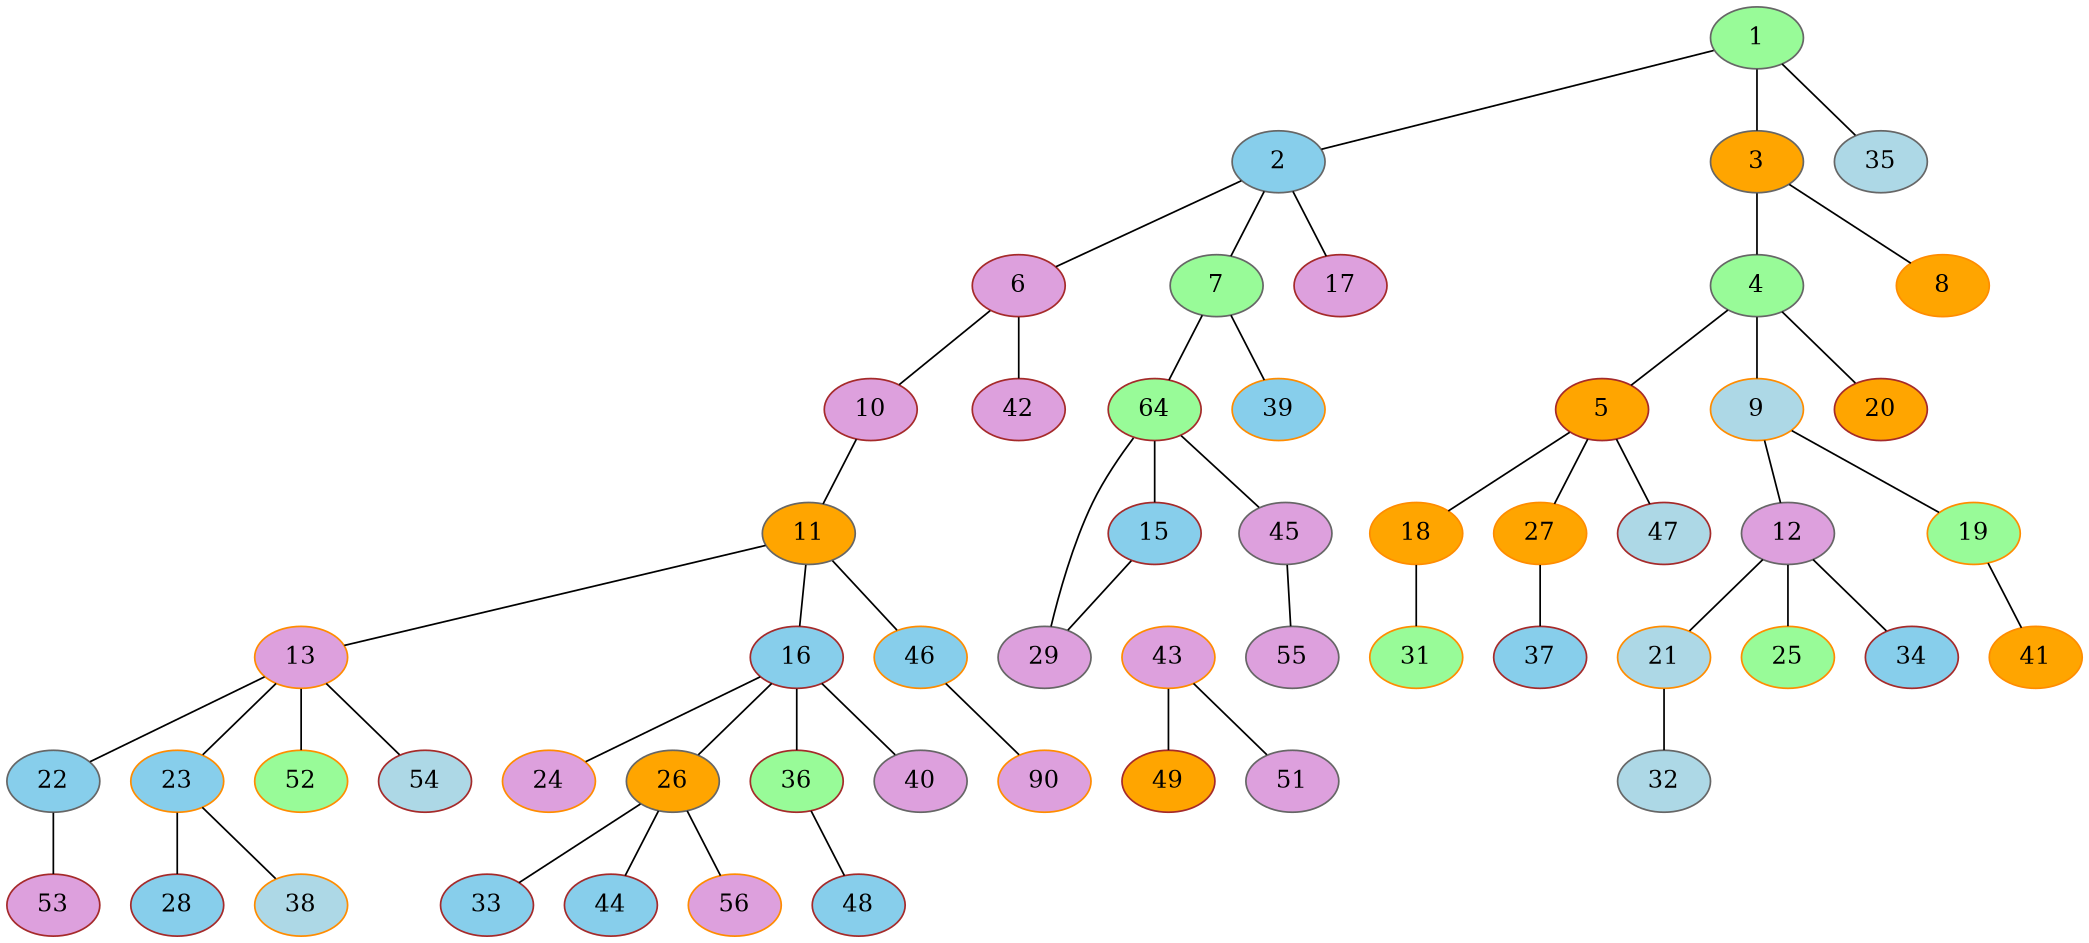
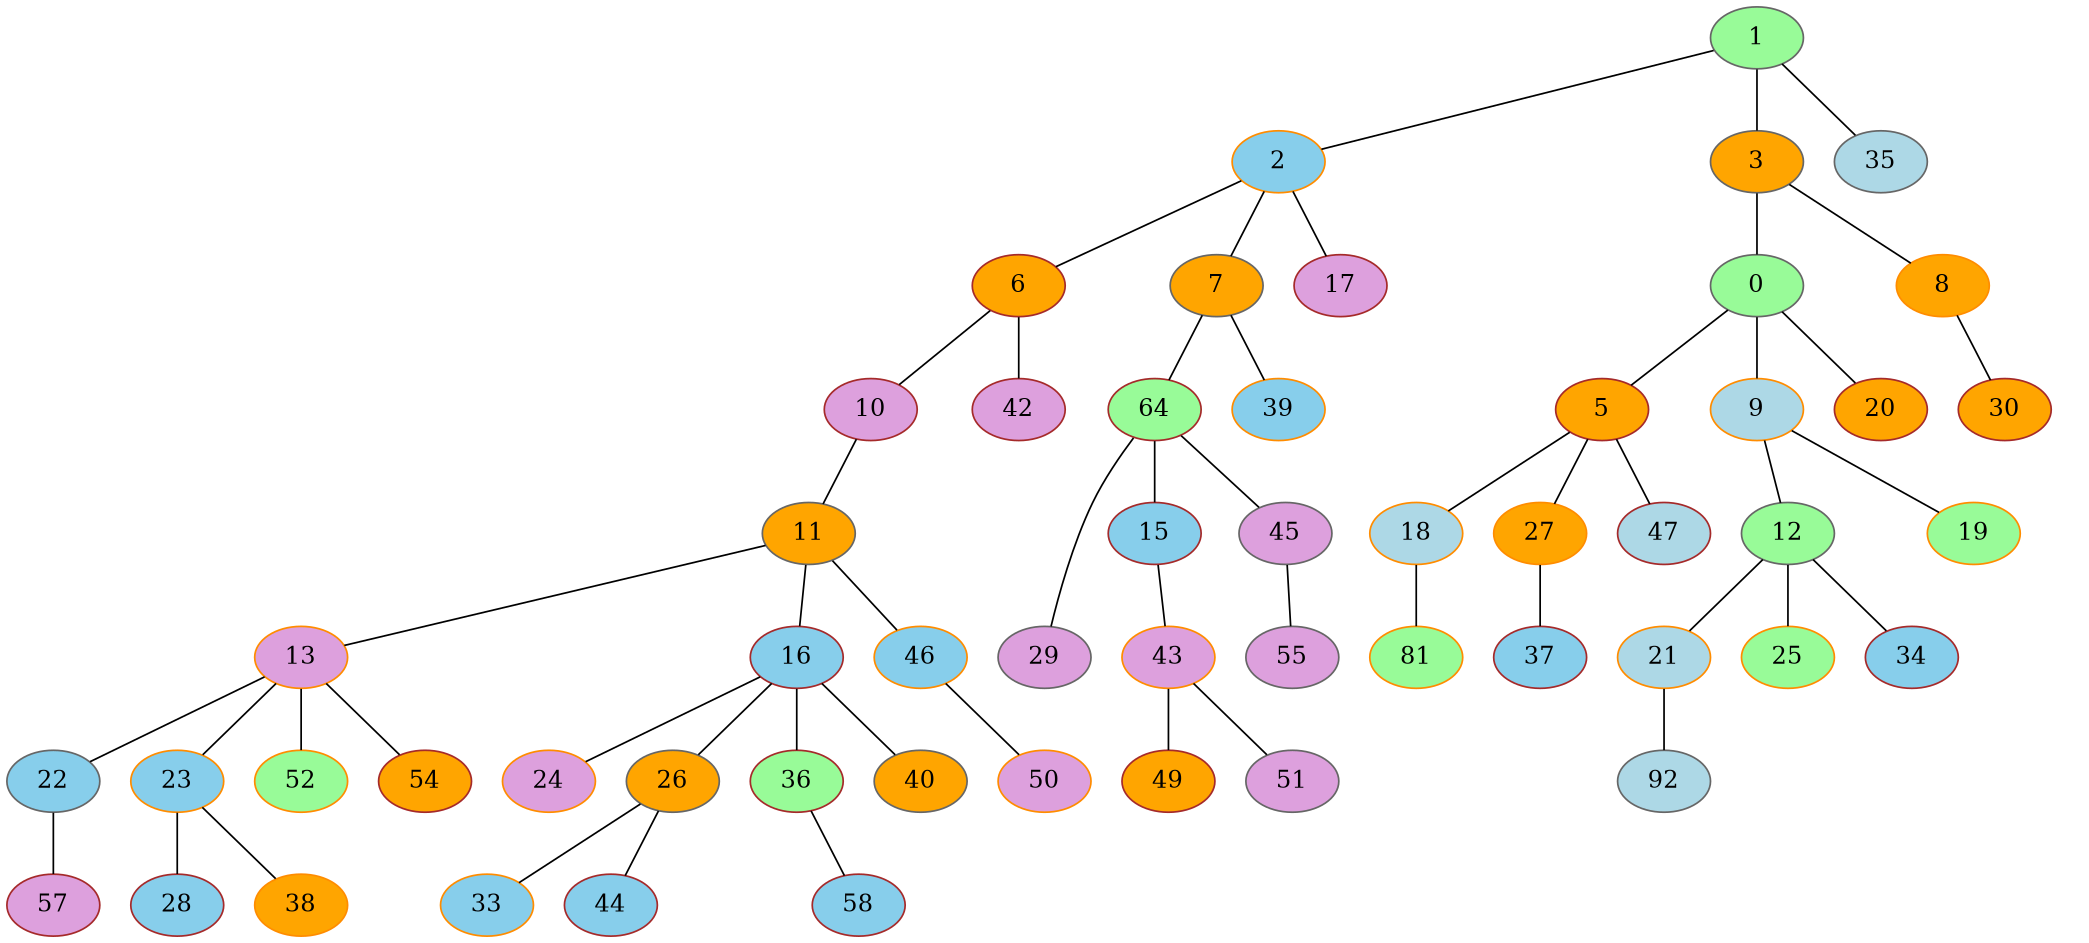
node "2": color gray40 -> darkorange
node "6": fillcolor plum -> orange
node "7": fillcolor palegreen -> orange
node "4": label "4" -> "0"
node "30": added
node "18": fillcolor orange -> lightblue
node "12": fillcolor plum -> palegreen
edge "15" -- "29": now "15" -- "43"
node "31": label "31" -> "81"
node "41": removed
node "54": fillcolor lightblue -> orange
node "40": fillcolor plum -> orange
node "90": label "90" -> "50"
node "32": label "32" -> "92"
node "53": label "53" -> "57"
node "38": fillcolor lightblue -> orange
node "33": color brown -> darkorange
node "56": removed
node "48": label "48" -> "58"
